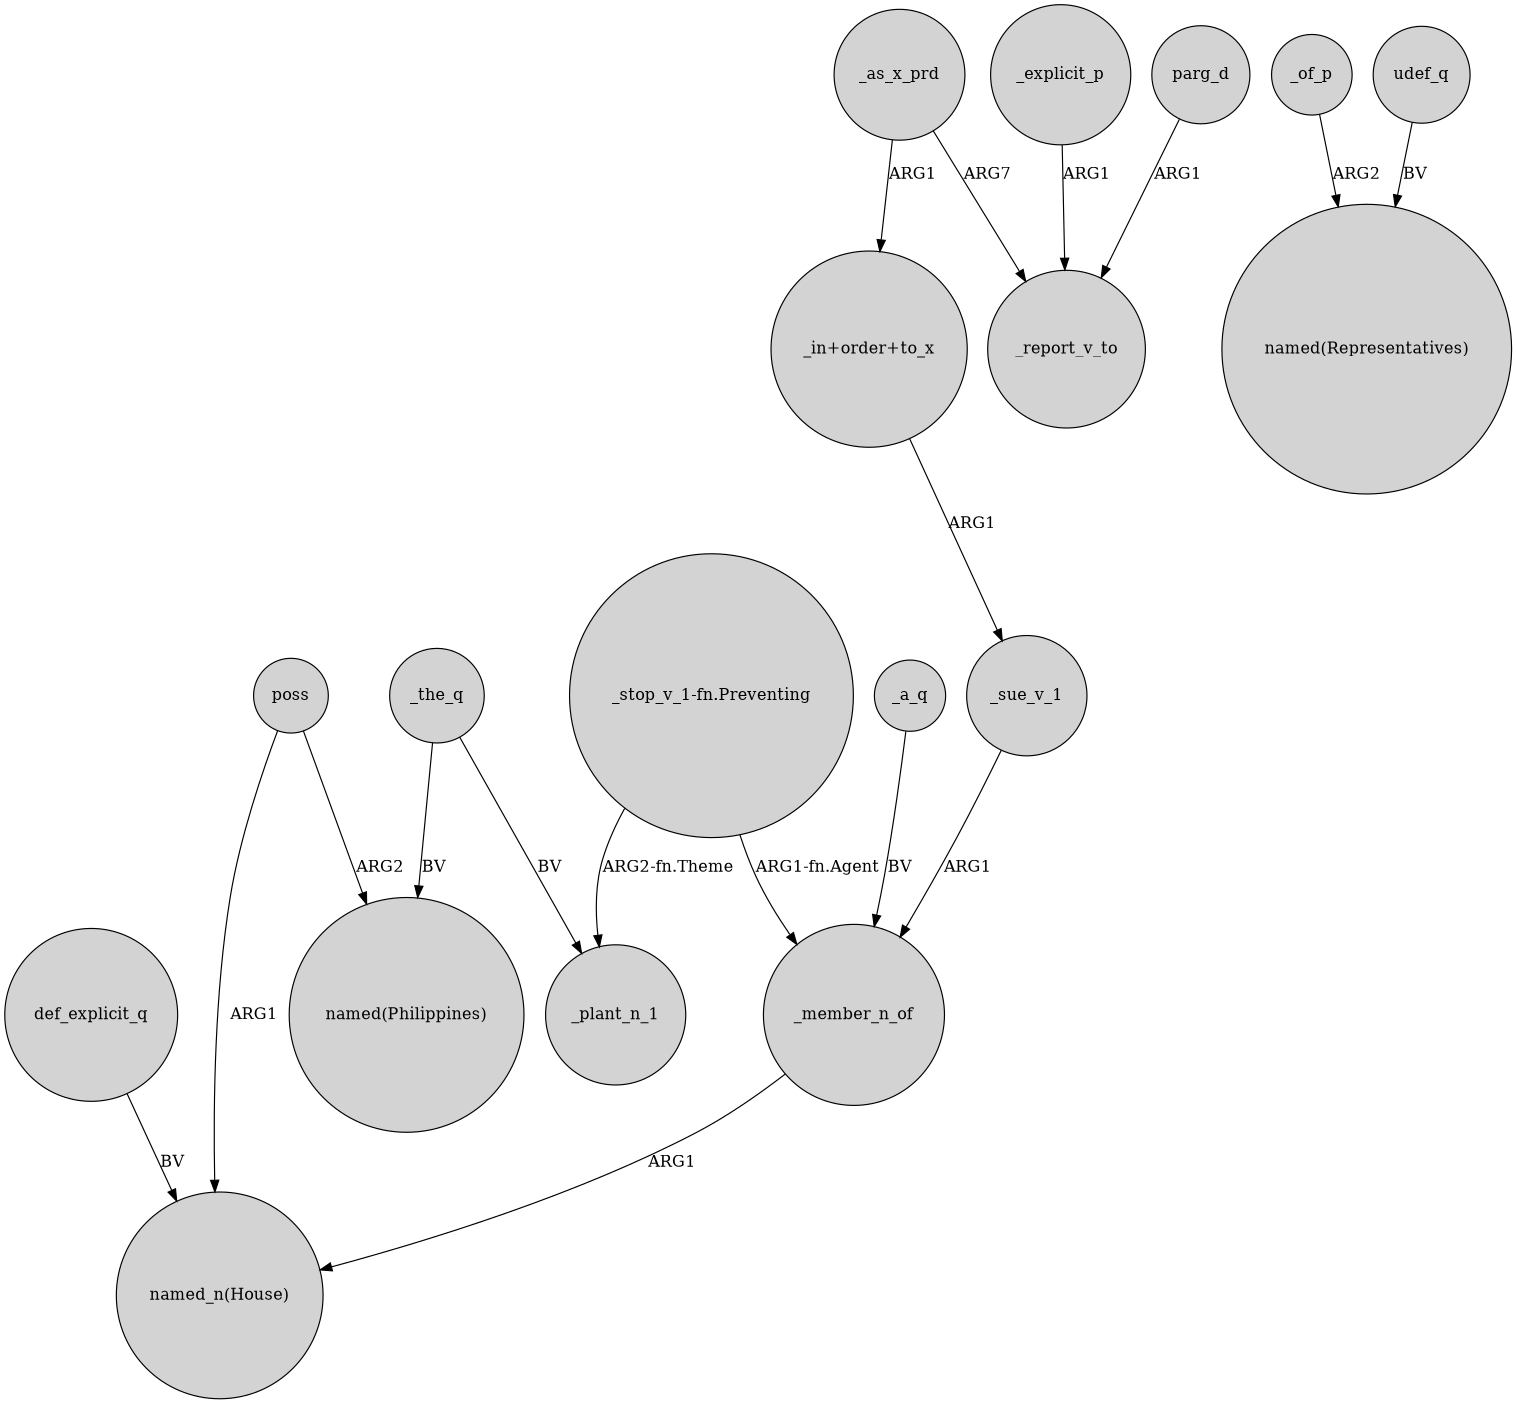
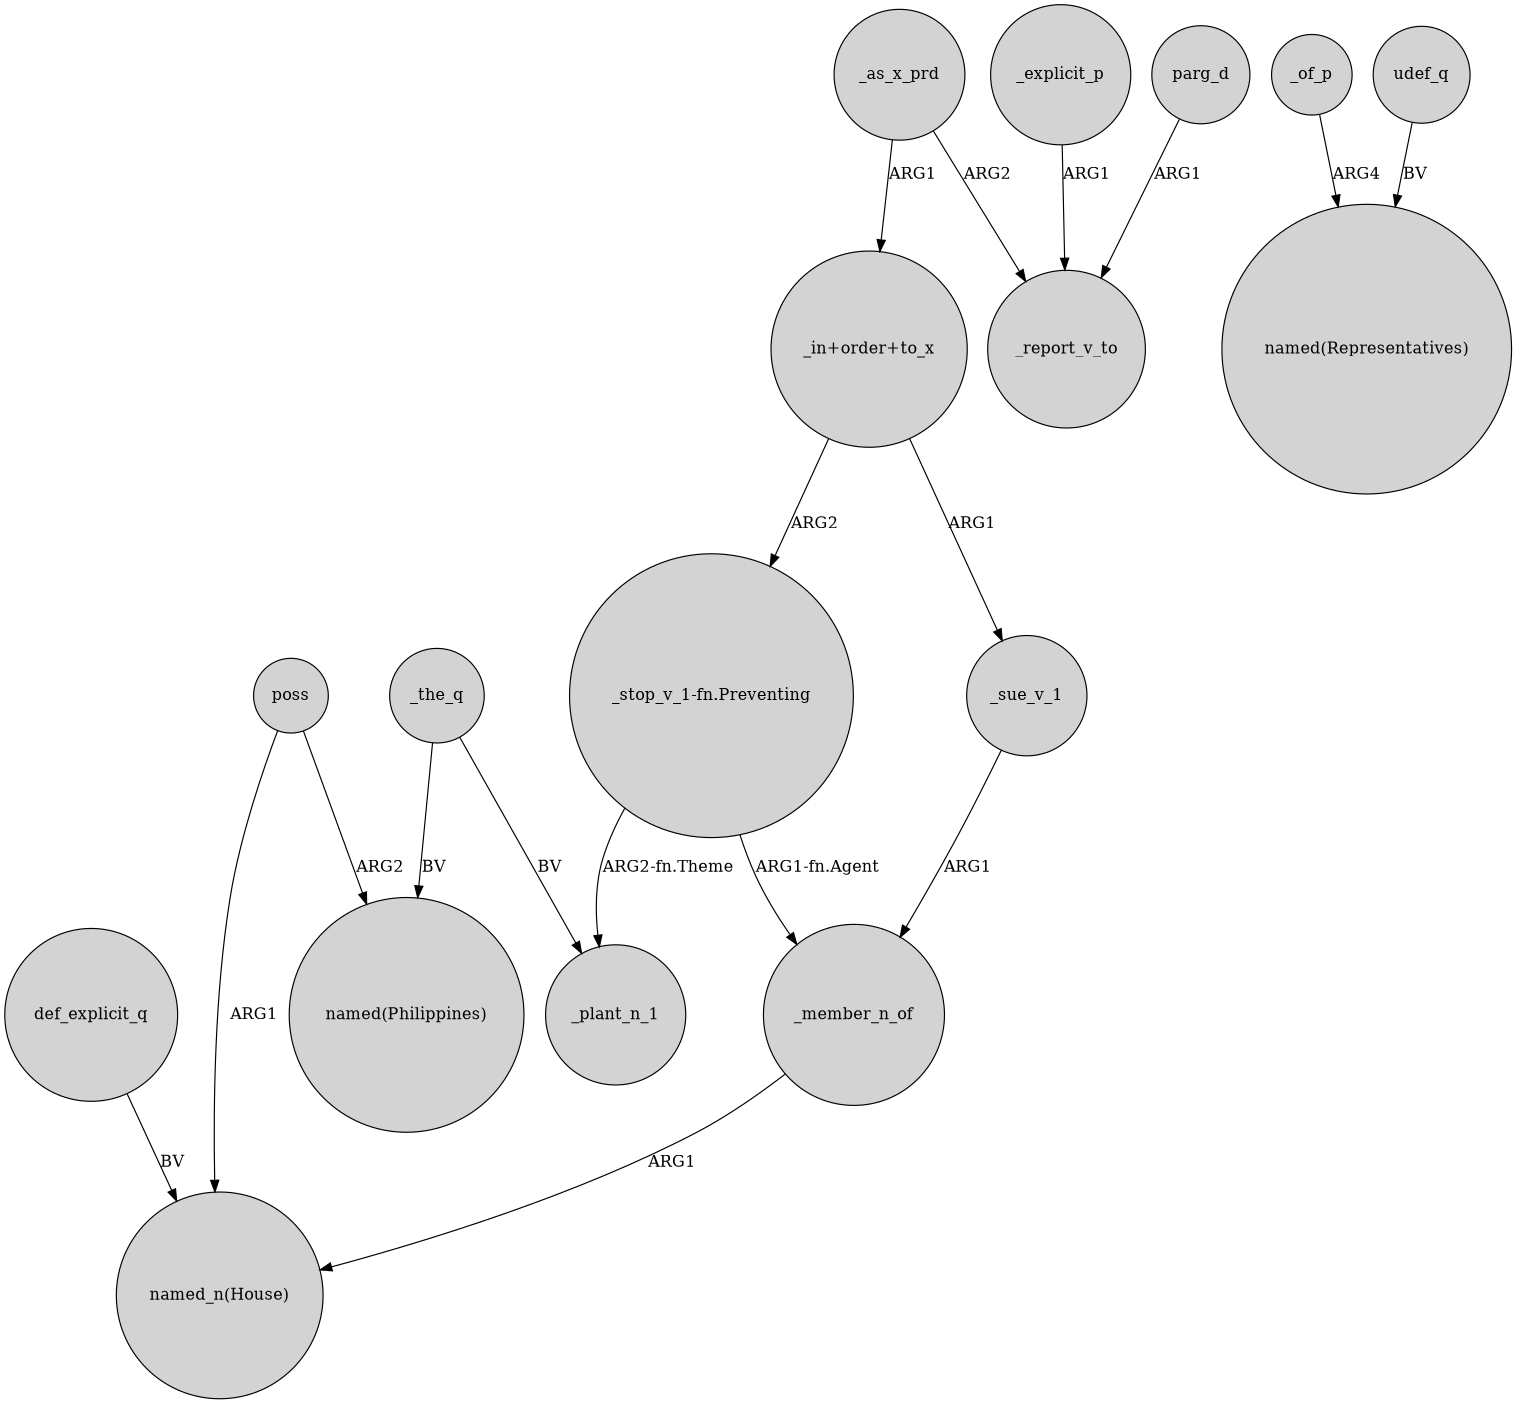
edge "_as_x_prd" -> "_report_v_to": label "ARG7" -> "ARG2"
edge "_of_p" -> "named(Representatives)": label "ARG2" -> "ARG4"
edge "_in+order+to_x" -> "_stop_v_1-fn.Preventing": added, label "ARG2"
node "_a_q": removed
